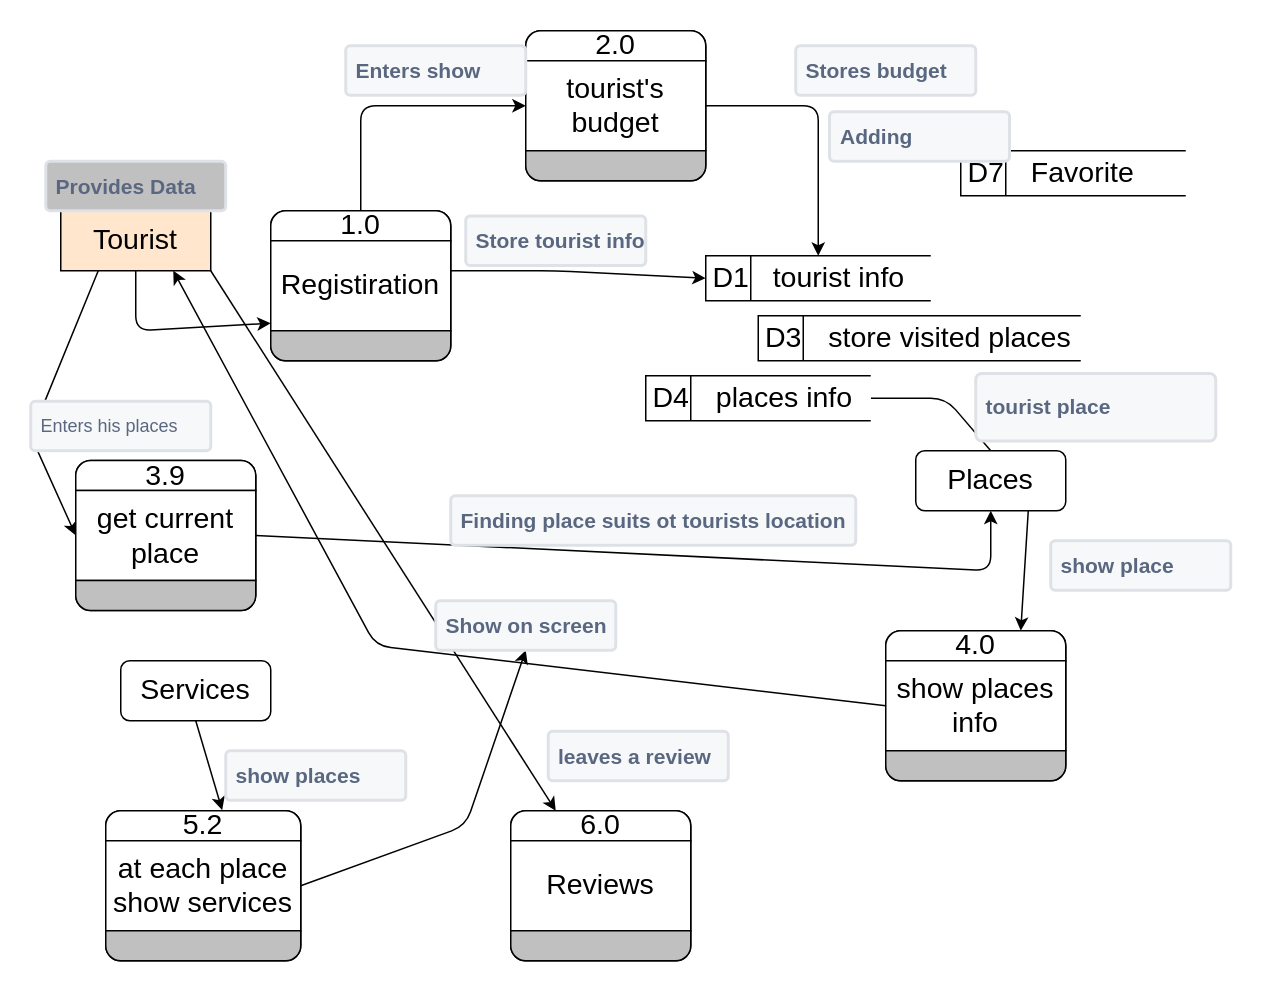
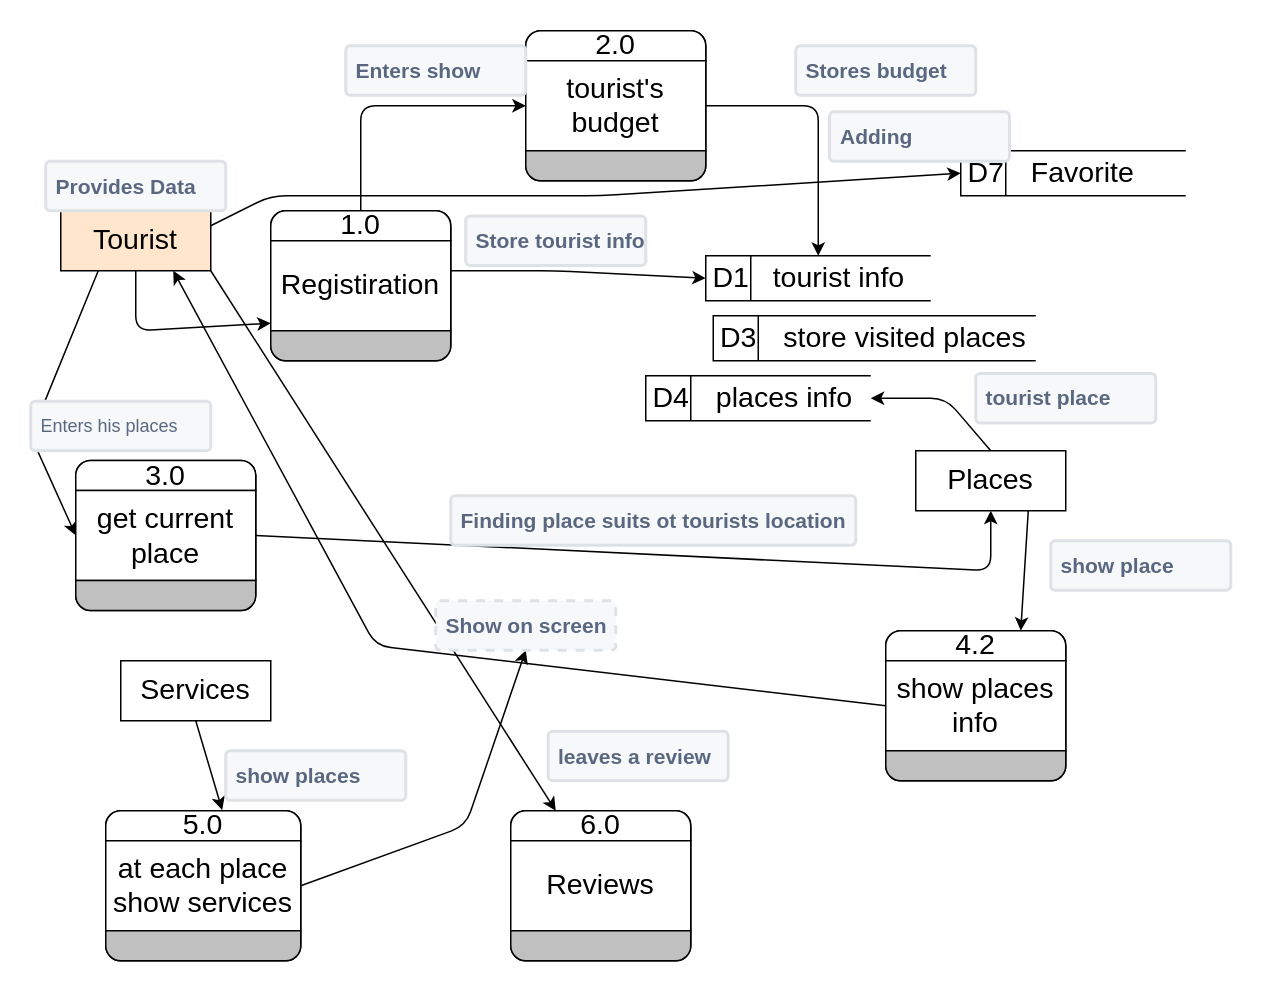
node "Provides Data": fillcolor #c0c0c0 -> #f7f8f9
edge "Tourist" -> "D7 Favorite": added
node "D3 store visited places": moved (920, 338) -> (875, 338)
edge "D4 places info" -- "Places": arrowhead none -> classic
node "tourist place": size 240x68 -> 180x50
node "3.9": label "3.9" -> "3.0"
node "Places": shape rounded rectangle -> rectangle
node "Show on screen": style solid -> dashed
node "4.0": label "4.0" -> "4.2"
node "Services": shape rounded rectangle -> rectangle
node "5.2": label "5.2" -> "5.0"
